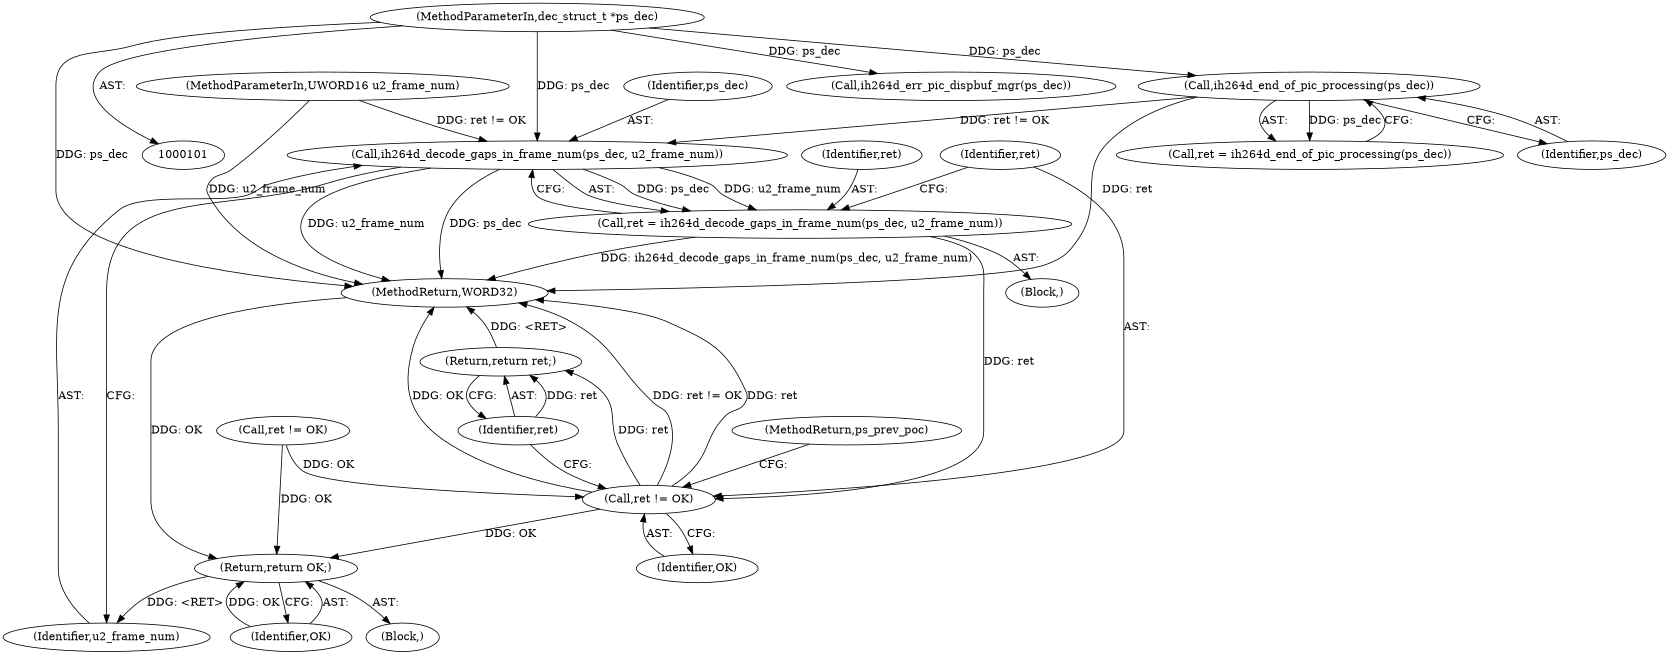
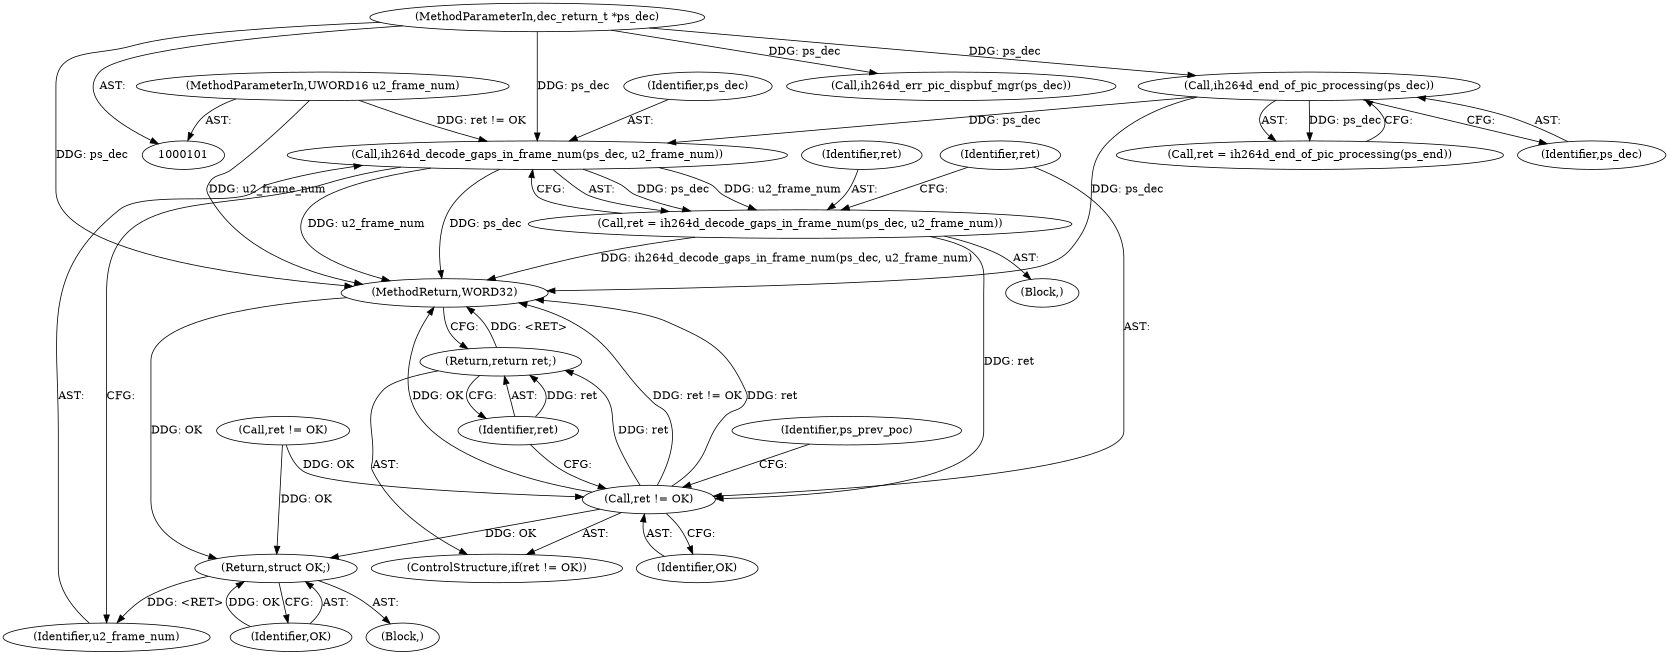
node "(MethodParameterIn,dec_struct_t *ps_dec)": label "(MethodParameterIn,dec_struct_t *ps_dec)" -> "(MethodParameterIn,dec_return_t *ps_dec)"
edge "(MethodParameterIn,UWORD16 u2_frame_num)" -> "1000101": added, label "AST:"
edge "(Call,ih264d_end_of_pic_processing(ps_dec))" -> "(Call,ih264d_decode_gaps_in_frame_num(ps_dec, u2_frame_num))": label "DDG: ret != OK" -> "DDG: ps_dec"
node "(Call,ret = ih264d_end_of_pic_processing(ps_dec))": label "(Call,ret = ih264d_end_of_pic_processing(ps_dec))" -> "(Call,ret = ih264d_end_of_pic_processing(ps_end))"
edge "(Call,ih264d_end_of_pic_processing(ps_dec))" -> "(MethodReturn,WORD32)": label "DDG: ret" -> "DDG: ps_dec"
edge "(MethodReturn,WORD32)" -> "(Return,return ret;)": added, label "CFG:"
node "(MethodReturn,ps_prev_poc)": label "(MethodReturn,ps_prev_poc)" -> "(Identifier,ps_prev_poc)"
node "(Return,return OK;)": label "(Return,return OK;)" -> "(Return,struct OK;)"
node "(ControlStructure,if(ret != OK))": added
